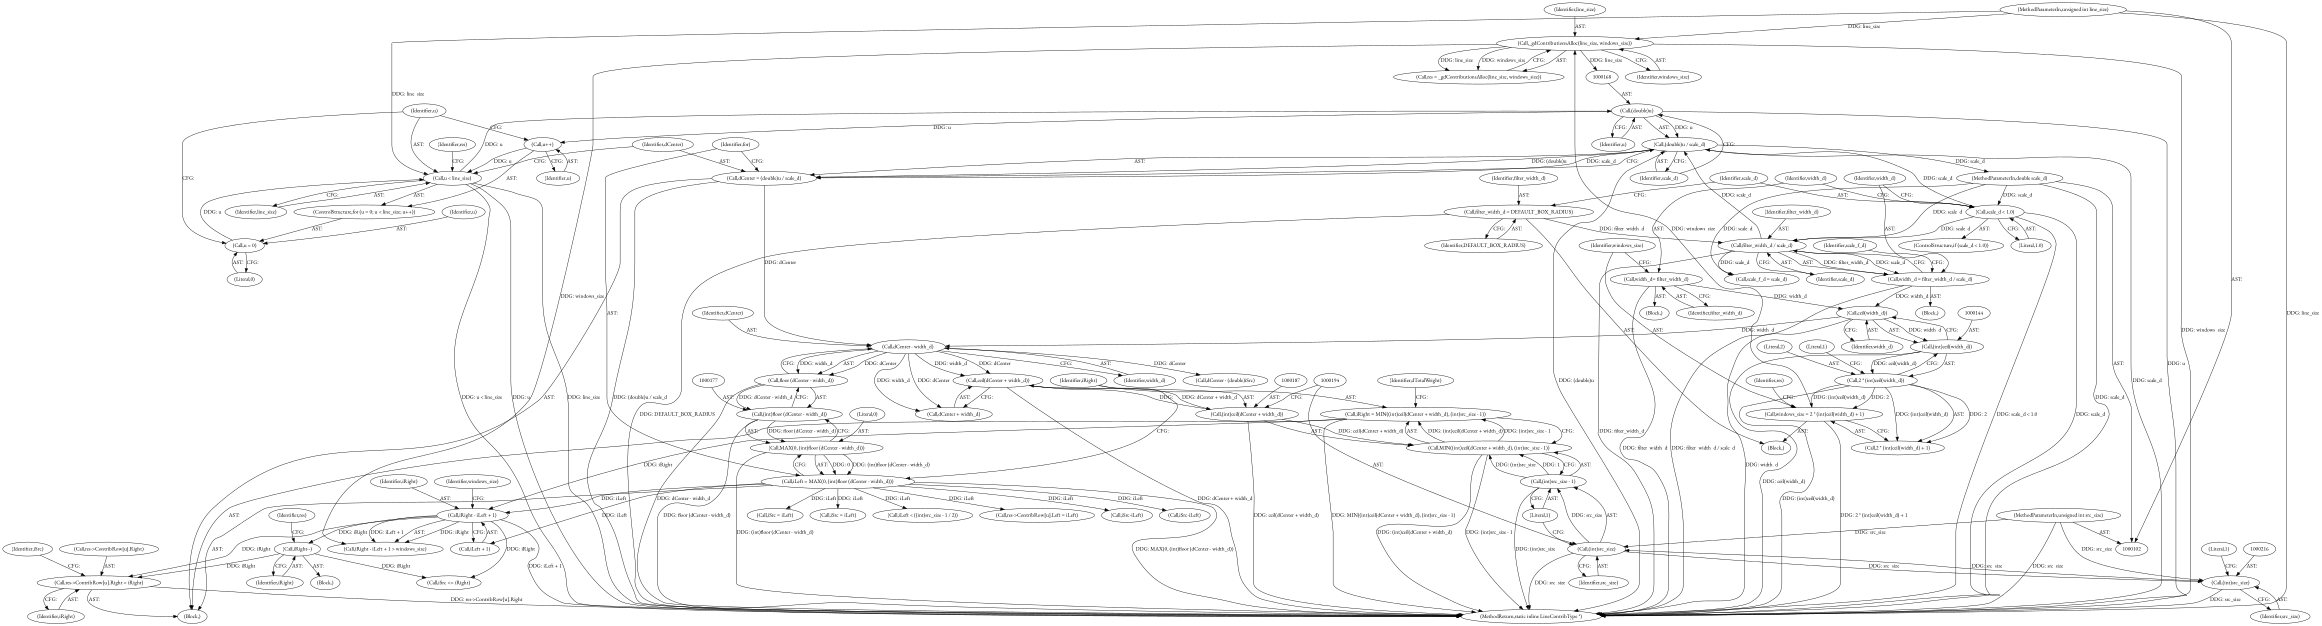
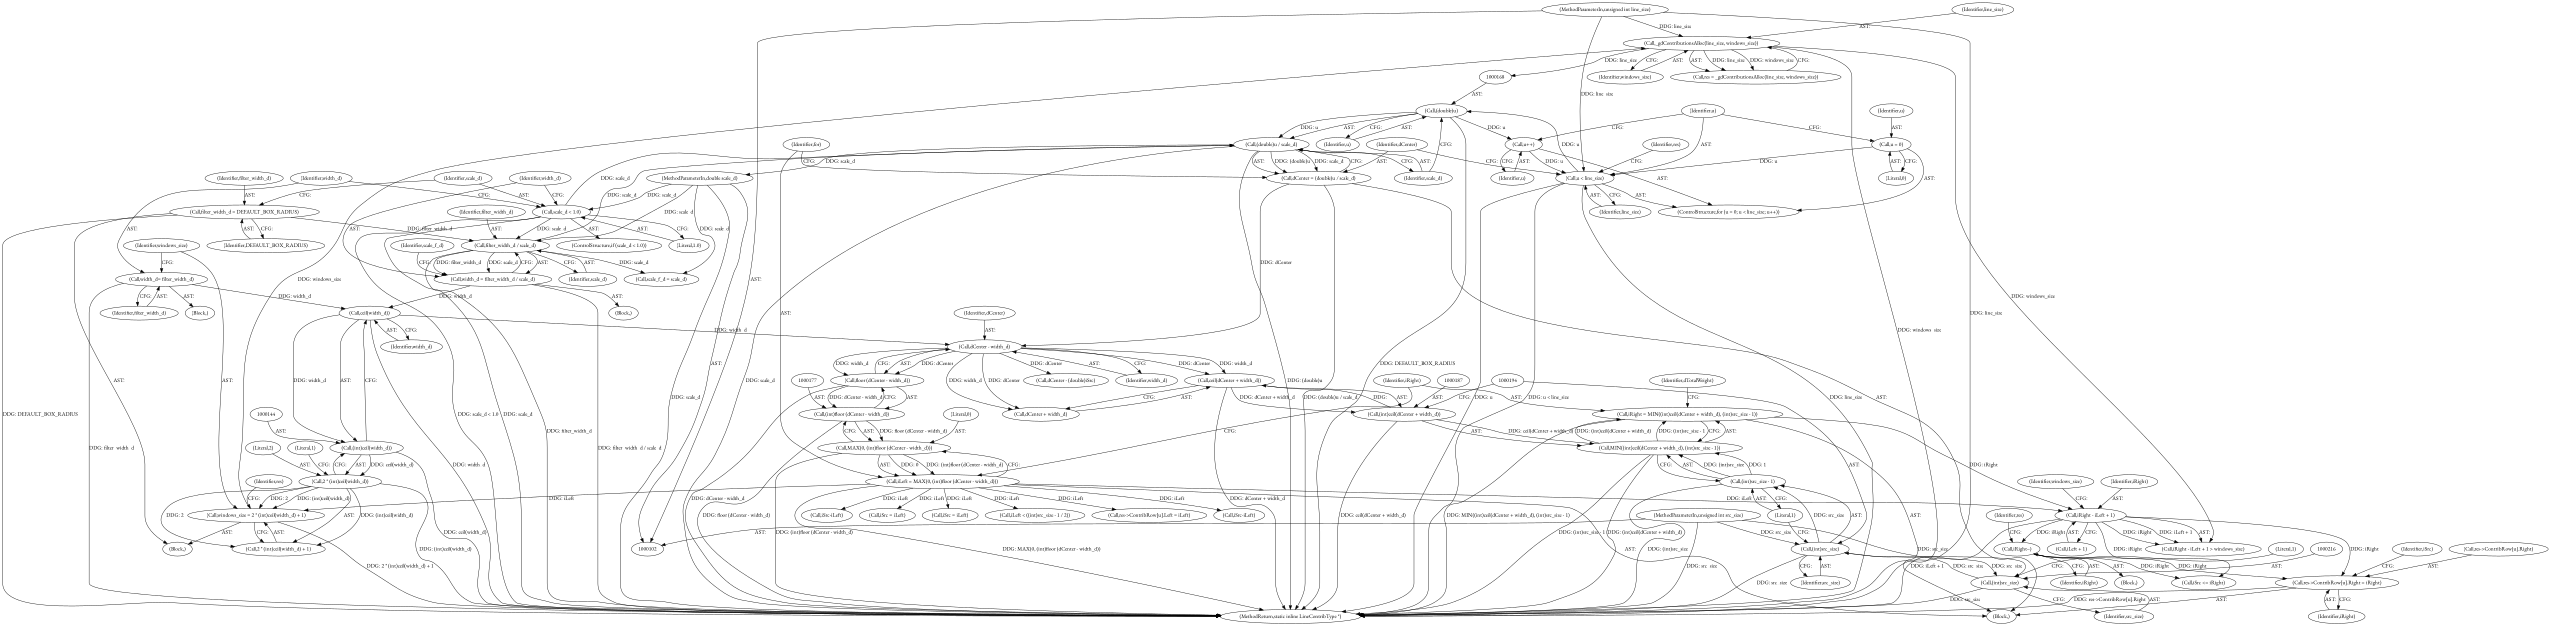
edge "(ControlStructure,for (u = 0; u < line_size; u++))" -> "(Call,u = 0)": reversed
edge "(Call,(double)u)" -> "(MethodReturn,static inline LineContribType *)": label "DDG: u" -> "DDG: DEFAULT_BOX_RADIUS"
edge "(Call,iLeft = MAX(0, (int)floor (dCenter - width_d)))" -> "(Call,iLeft + 1)": now "(Call,iLeft = MAX(0, (int)floor (dCenter - width_d)))" -> "(Call,windows_size = 2 * (int)ceil(width_d) + 1)"
